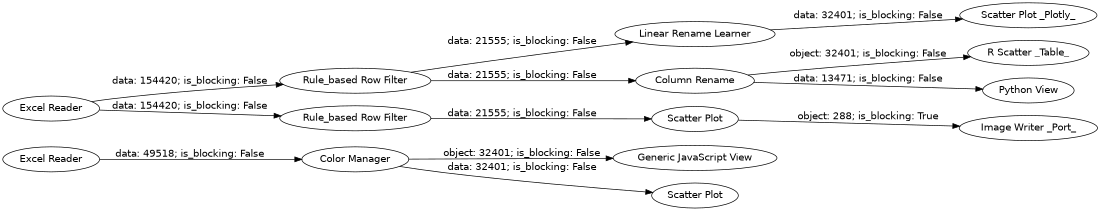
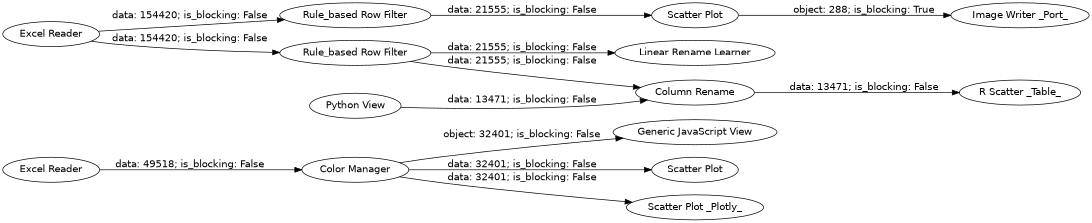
edge "Linear Rename Learner" -> "Scatter Plot _Plotly_": now "Color Manager" -> "Scatter Plot _Plotly_"
edge "Column Rename" -> "R Scatter _Table_": label "object: 32401; is_blocking: False" -> "data: 13471; is_blocking: False"
edge "Column Rename" -> "Python View": reversed
